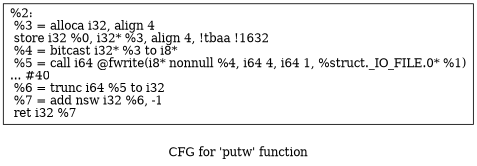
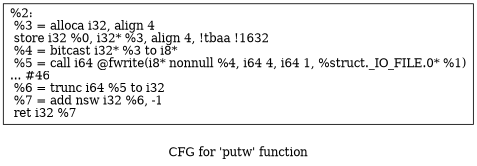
node "%2:": text "... #40" -> "... #46"
